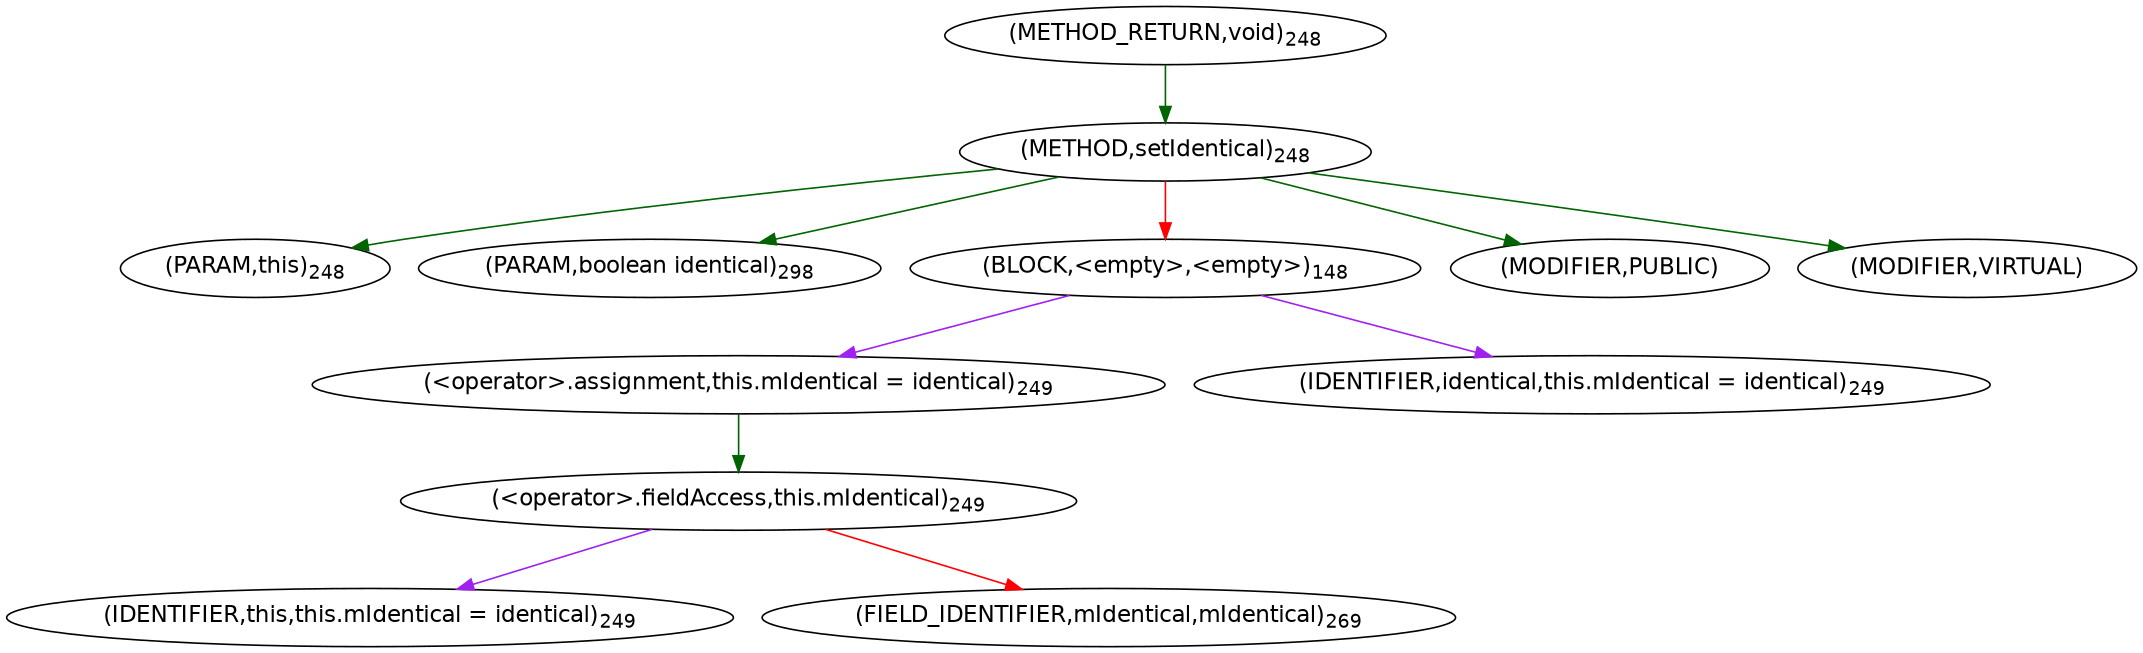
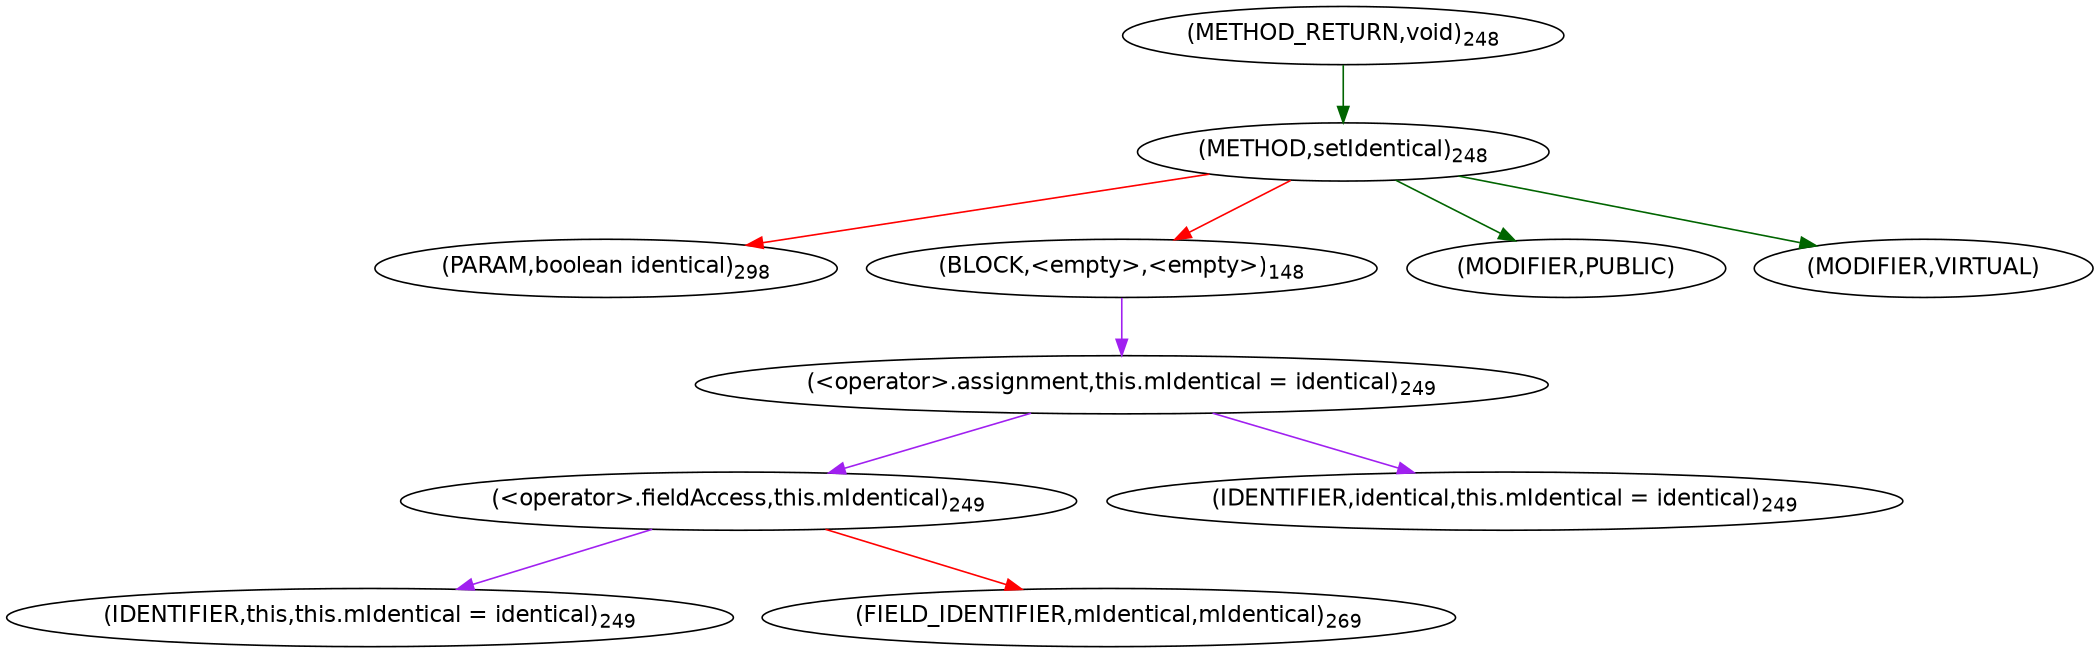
edge "(METHOD,setIdentical)" -> "(PARAM,boolean identical)": color darkgreen -> red
node "(PARAM,this)": removed
edge "(BLOCK,<empty>,<empty>)" -> "(IDENTIFIER,identical,this.mIdentical = identical)": now "(<operator>.assignment,this.mIdentical = identical)" -> "(IDENTIFIER,identical,this.mIdentical = identical)"
edge "(<operator>.assignment,this.mIdentical = identical)" -> "(<operator>.fieldAccess,this.mIdentical)": color darkgreen -> purple
